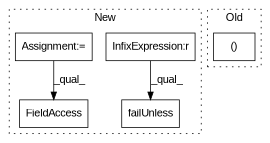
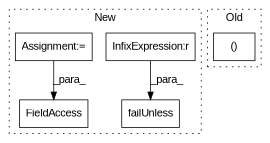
edge "Assignment:=" -> "FieldAccess": label "_qual_" -> "_para_"
edge "InfixExpression:r" -> "failUnless": label "_qual_" -> "_para_"
